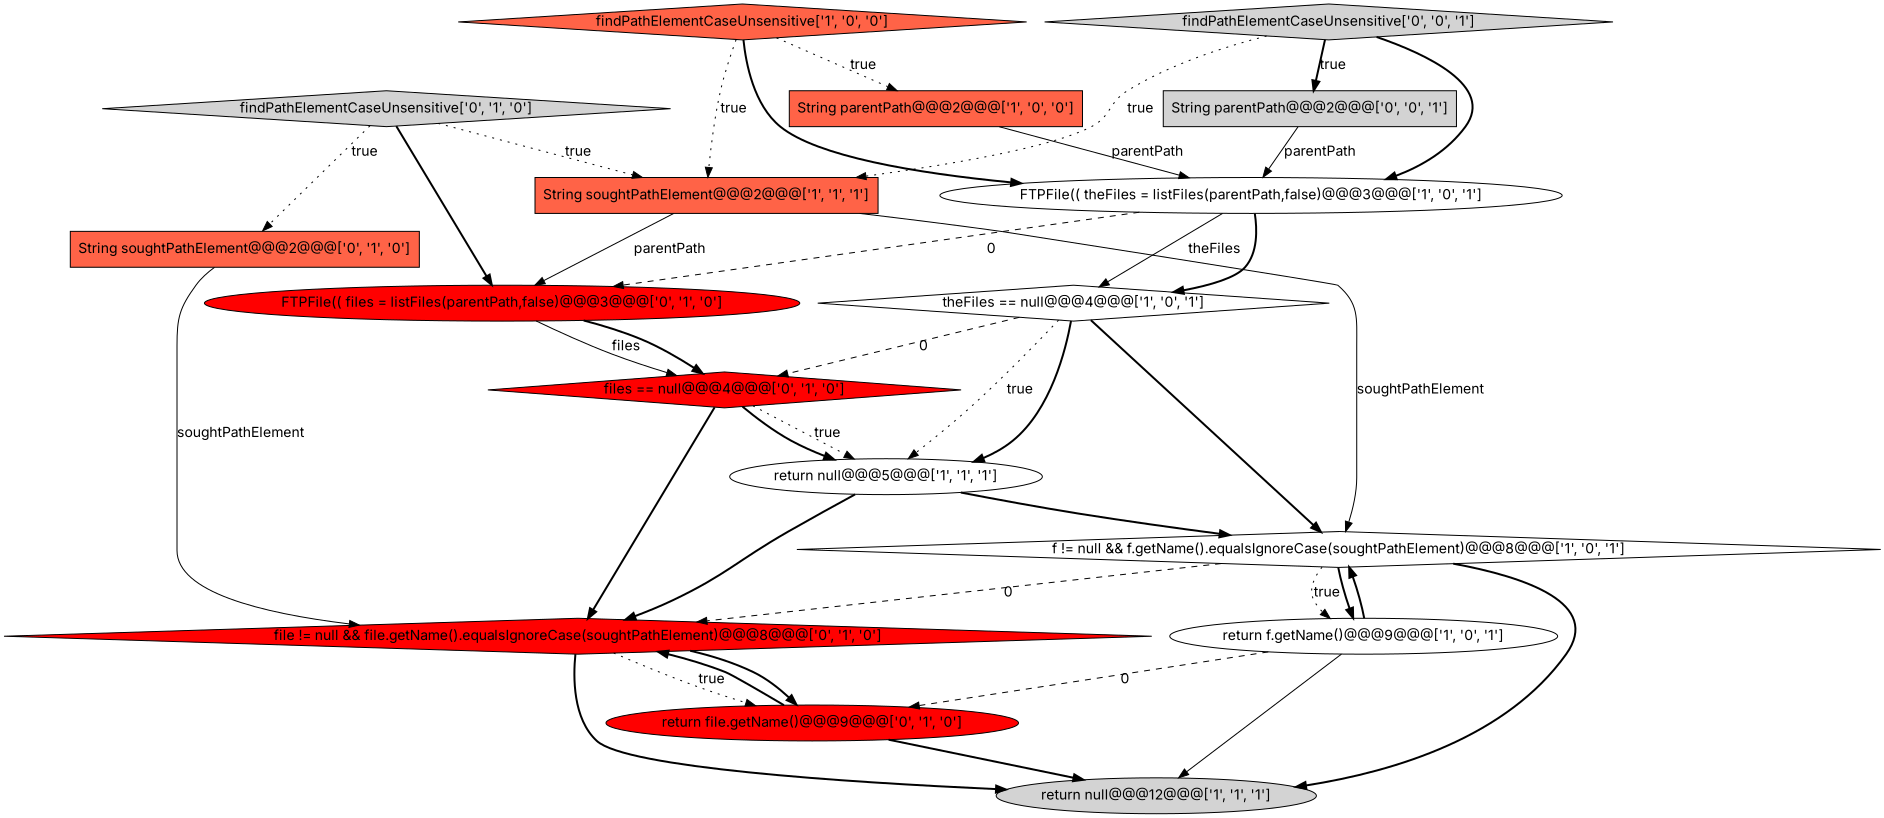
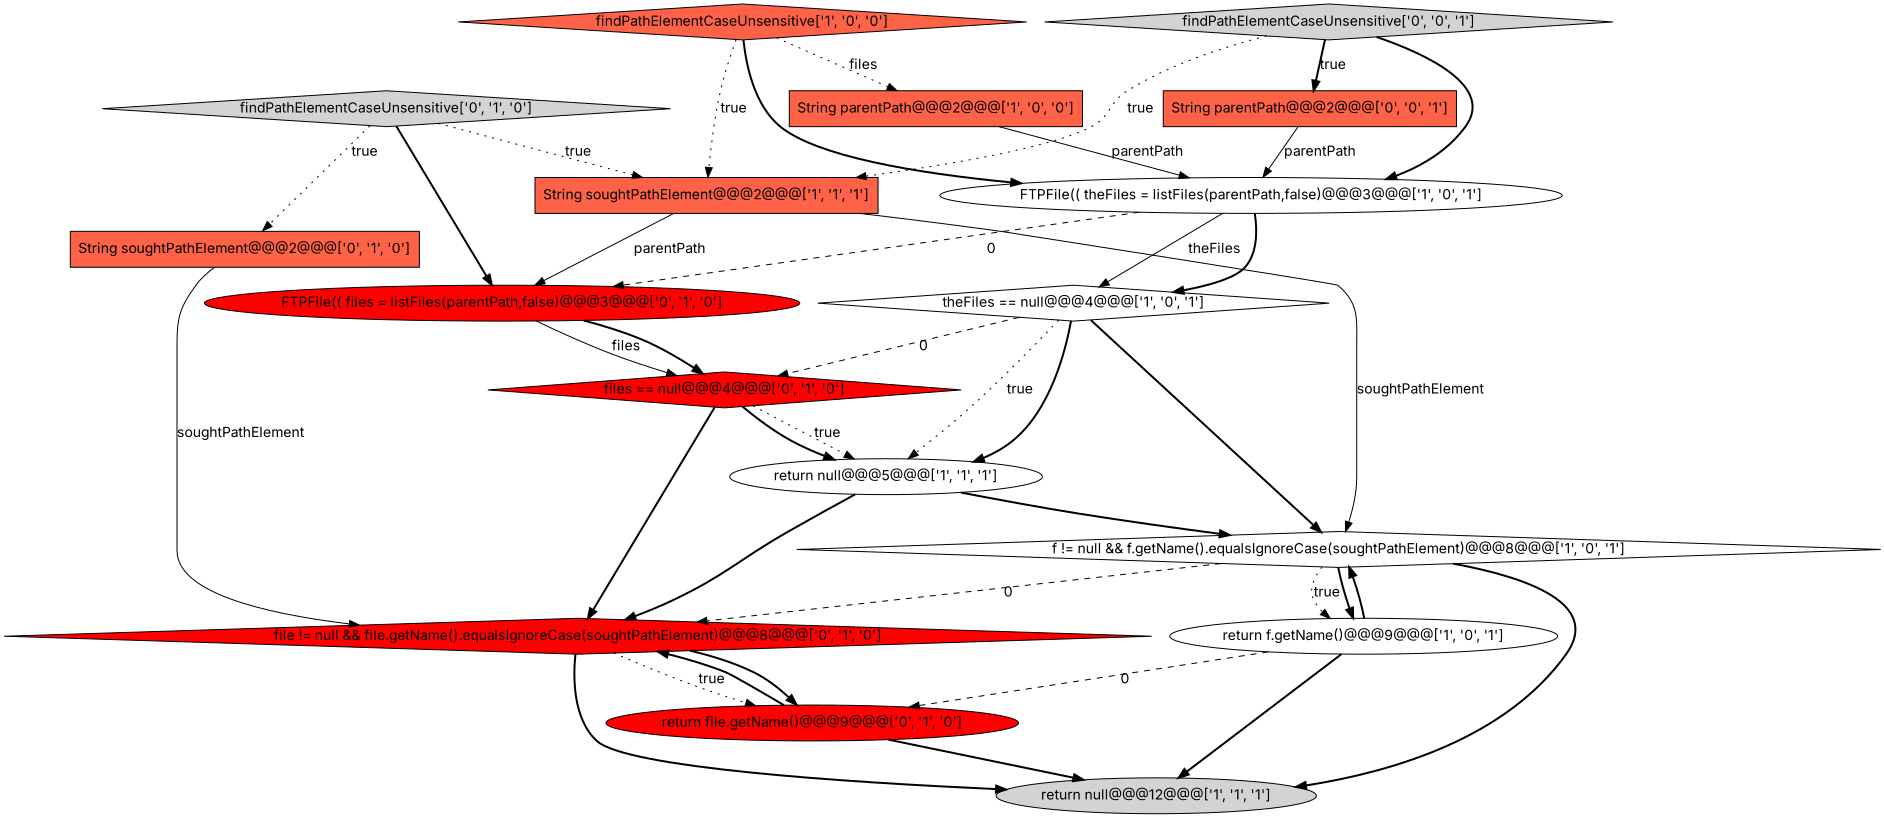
edge "findPathElementCaseUnsensitive['1', '0', '0']" -> "String parentPath@@@2@@@['1', '0', '0']": label "true" -> "files"
node "String parentPath@@@2@@@['0', '0', '1']": fillcolor lightgray -> tomato
edge "return f.getName()@@@9@@@['1', '0', '1']" -> "return null@@@12@@@['1', '1', '1']": style solid -> bold
